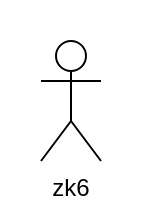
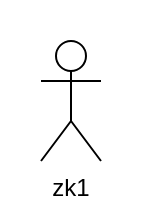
node "zk6": label "zk6" -> "zk1"
